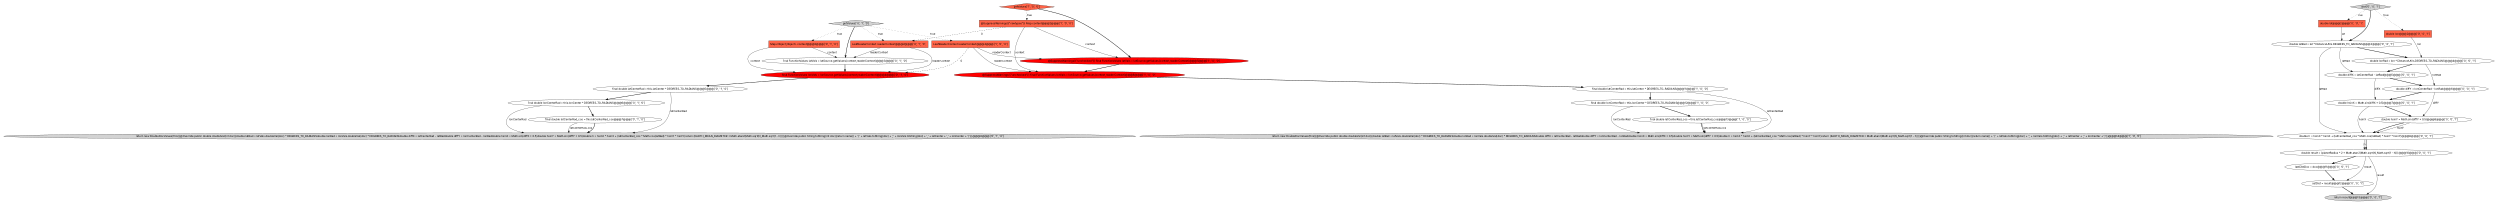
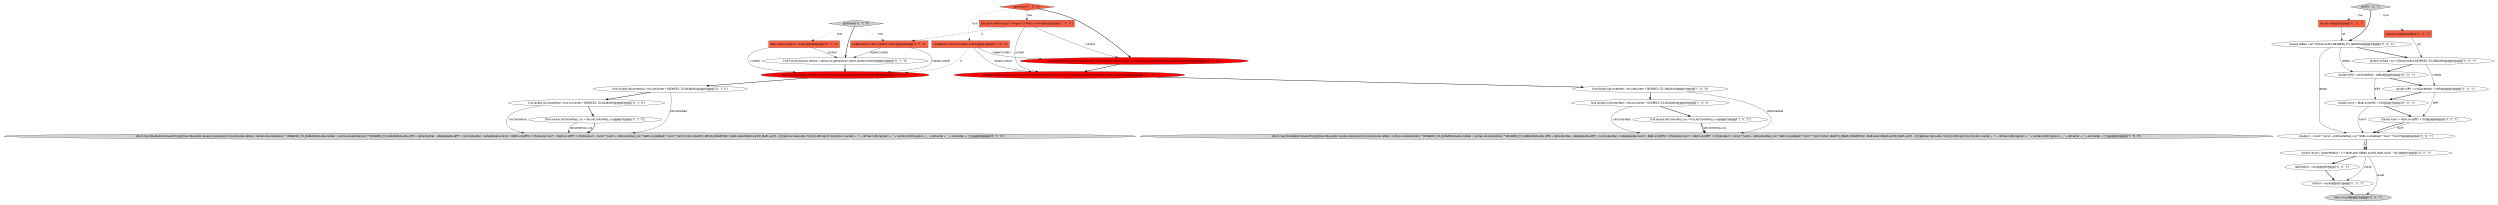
edge "getValues['0', '1', '0']" -> "LeafReaderContext readerContext@@@4@@@['1', '0', '0']": now "getValues['1', '0', '0']" -> "LeafReaderContext readerContext@@@4@@@['1', '0', '0']"
